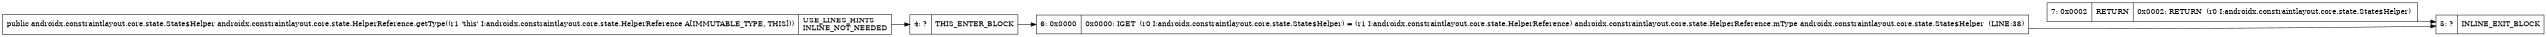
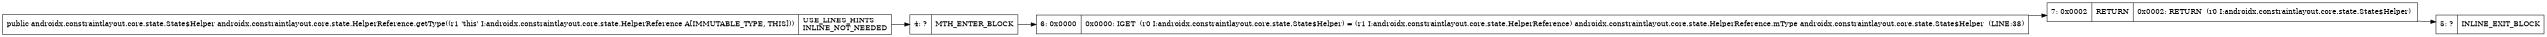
node "4: ?": text "THIS_ENTER_BLOCK" -> "MTH_ENTER_BLOCK"
edge "6: 0x0000" -> "5: ?": now "6: 0x0000" -> "7: 0x0002"
